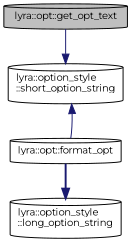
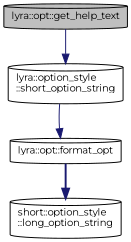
node "lyra::opt::get_opt_text": label "lyra::opt::get_opt_text" -> "lyra::opt::get_help_text"
edge "lyra::opt::format_opt" -> "lyra::option_style ::short_option_string": reversed
node "lyra::option_style ::long_option_string": label "lyra::option_style ::long_option_string" -> "short::option_style ::long_option_string"
